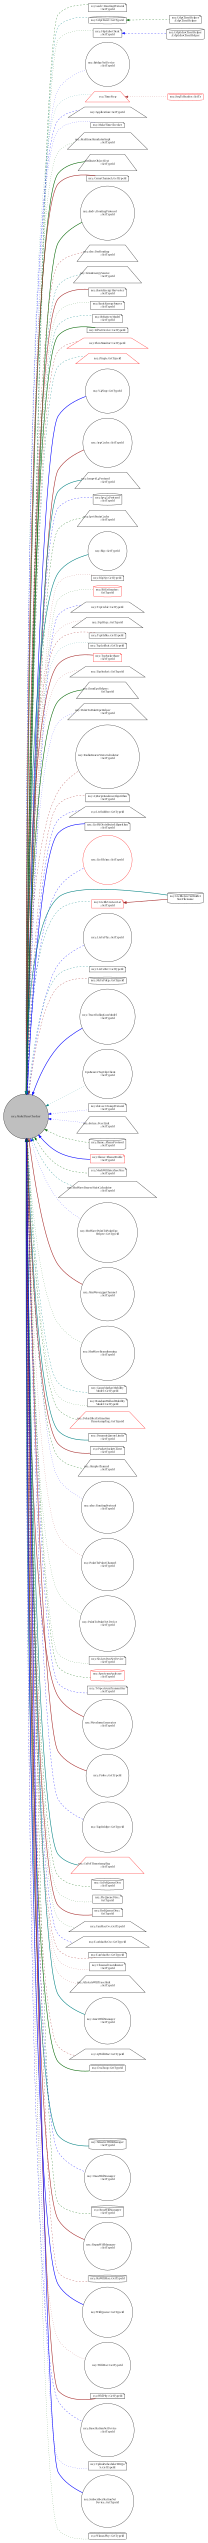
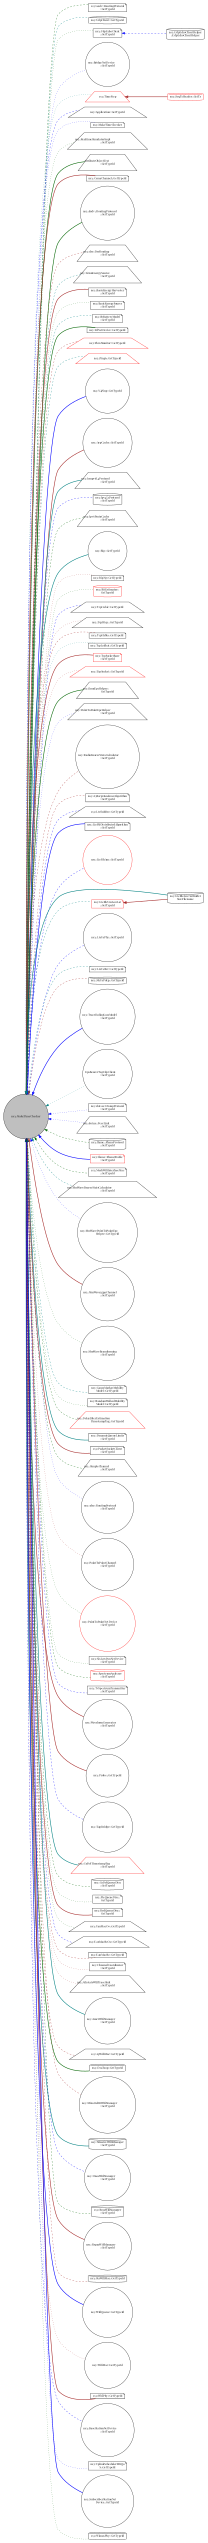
node "ns3::UdpClientHelper ::UdpClientHelper": removed
edge "ns3::SeqTsHeader::GetTs" -> "ns3::TimeStep": style dotted -> bold
node "ns3::TcpSocket::GetTypeId": color black -> red
node "ns3::PointToPointNetDevice ::GetTypeId": color black -> red
node "ns3::MinstrelHtWifiManager ::GetTypeId": added
